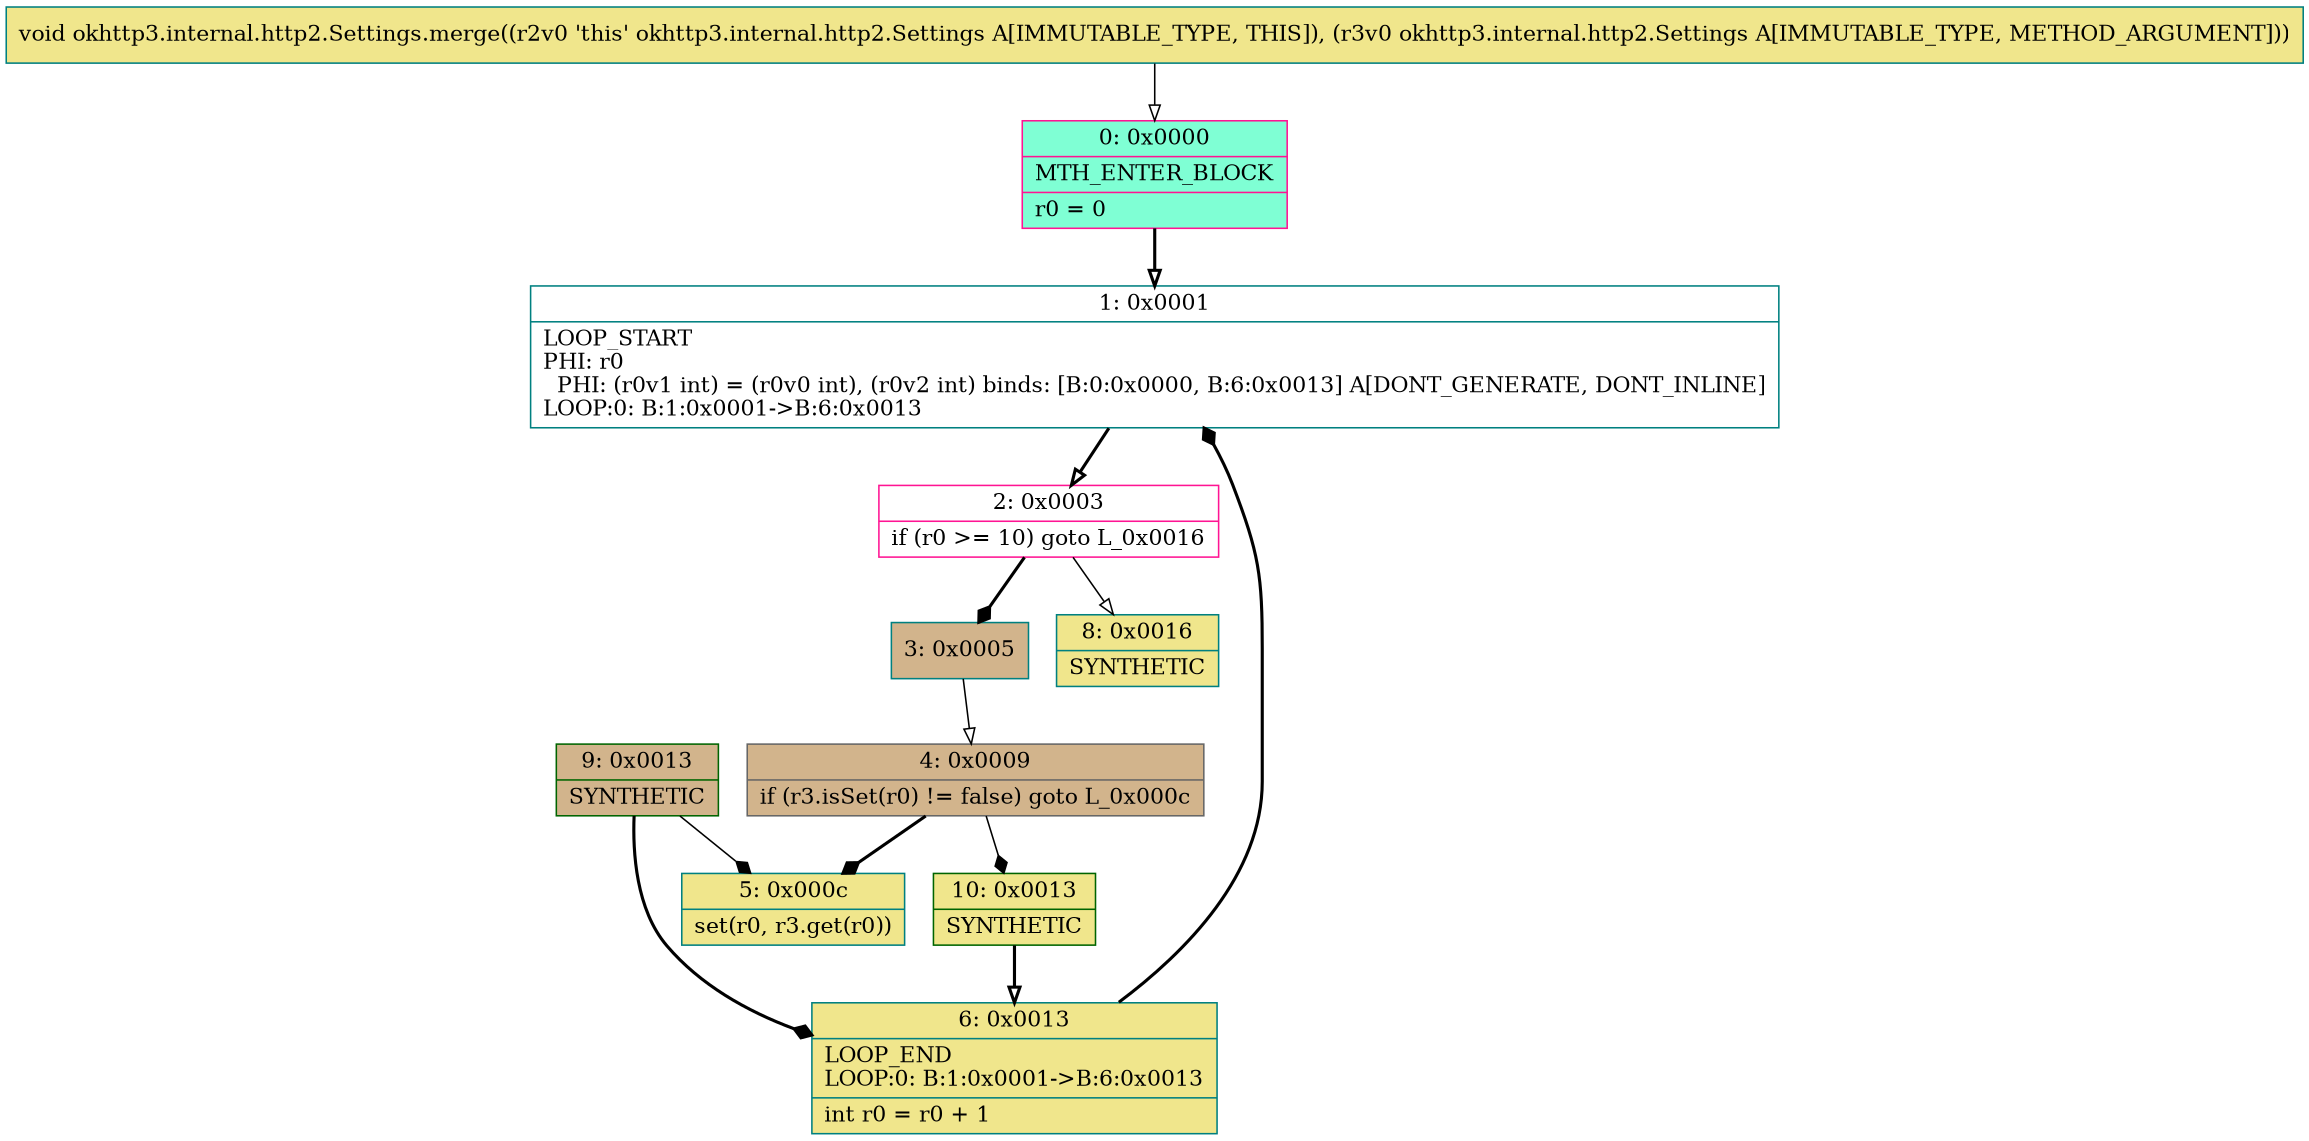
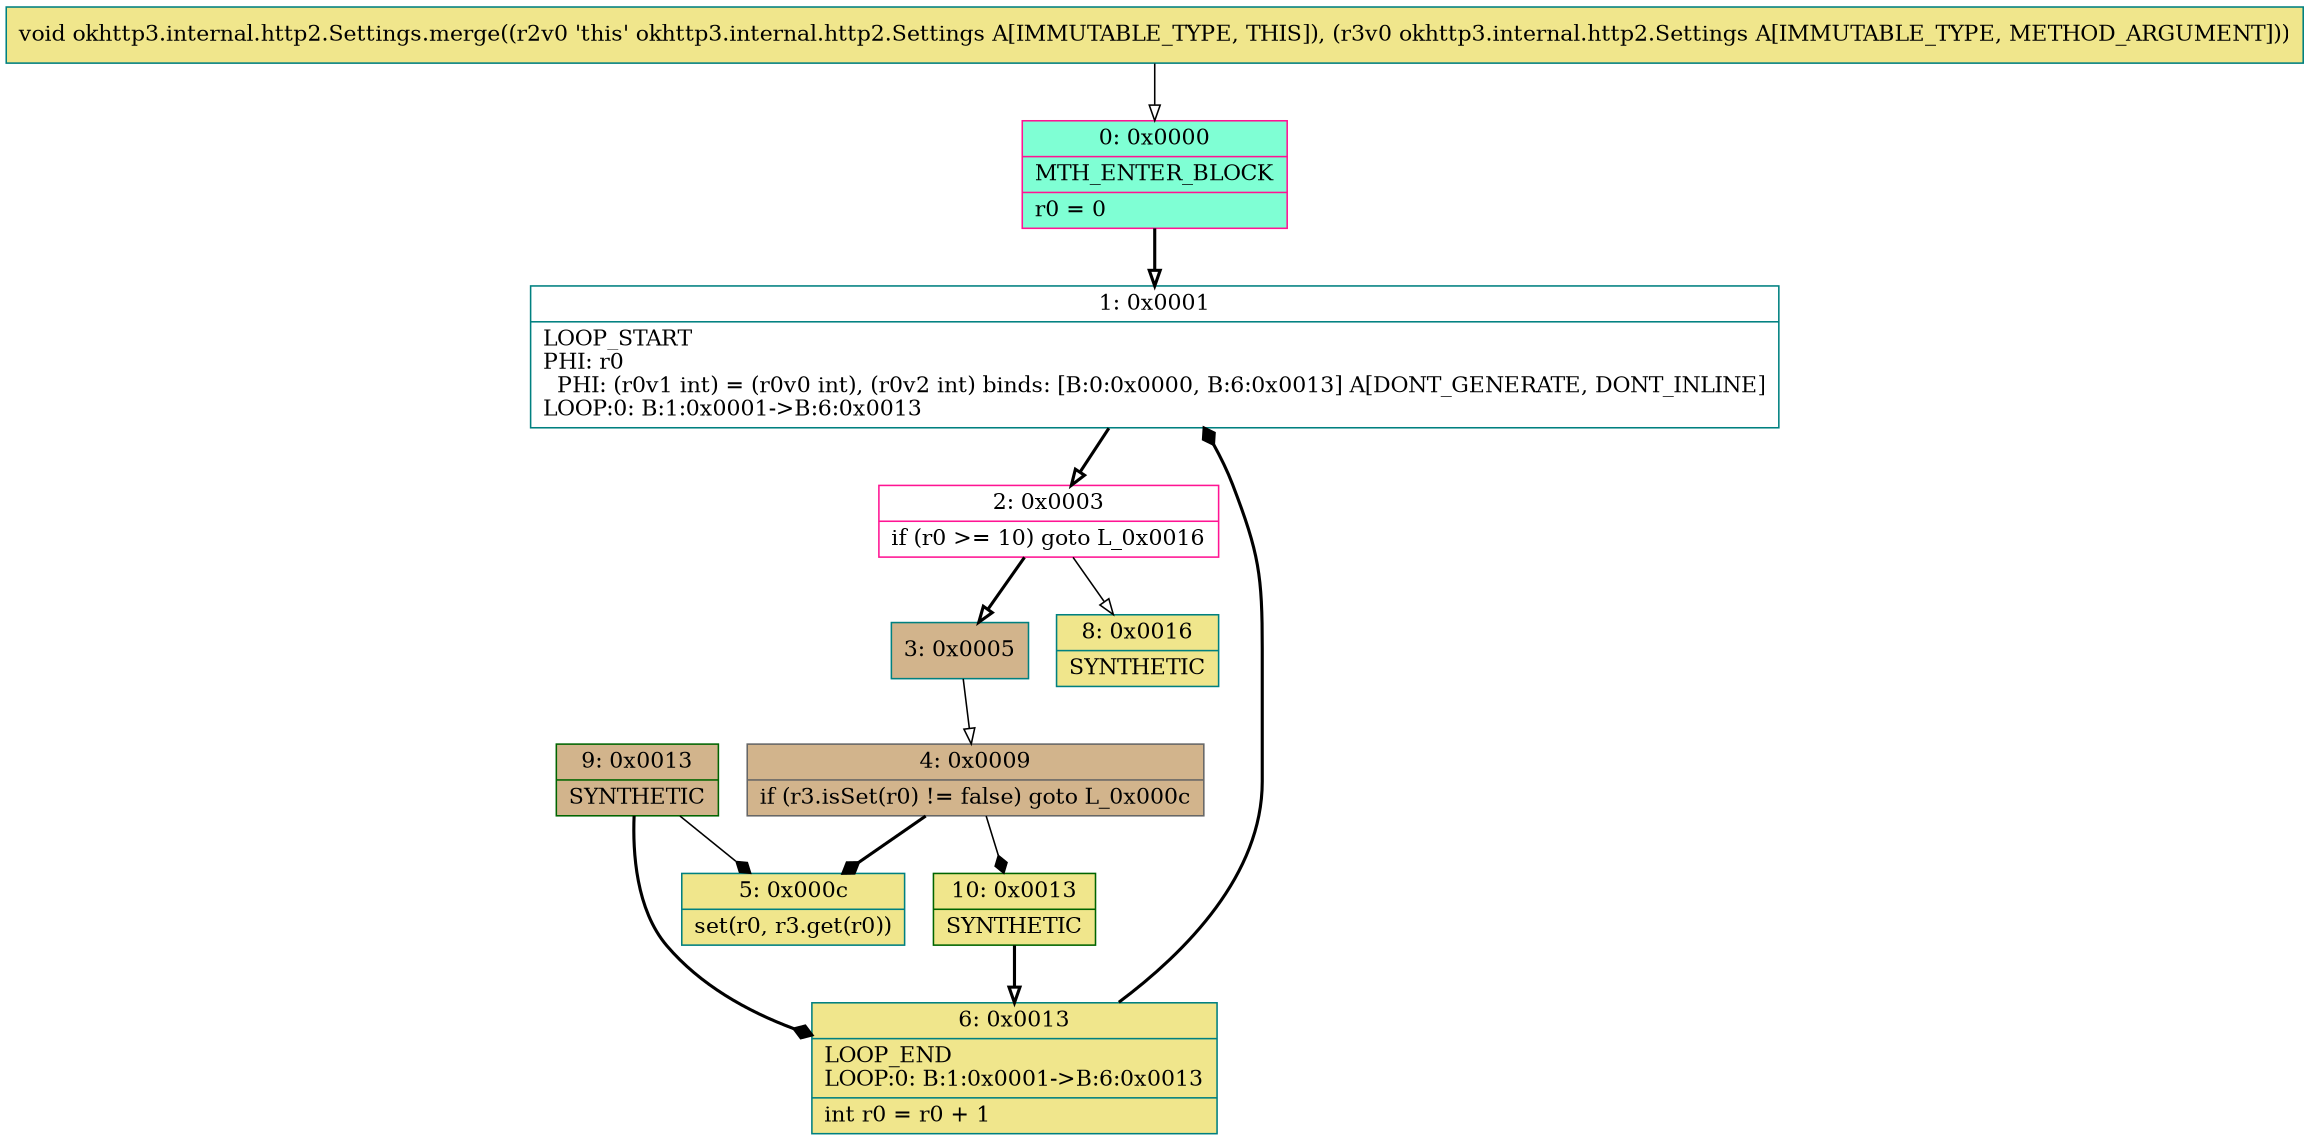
edge "2: 0x0003" -> "3: 0x0005": arrowhead diamond -> onormal
